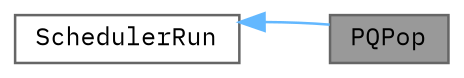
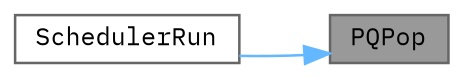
edge "PQPop" -> "SchedulerRun": reversed
